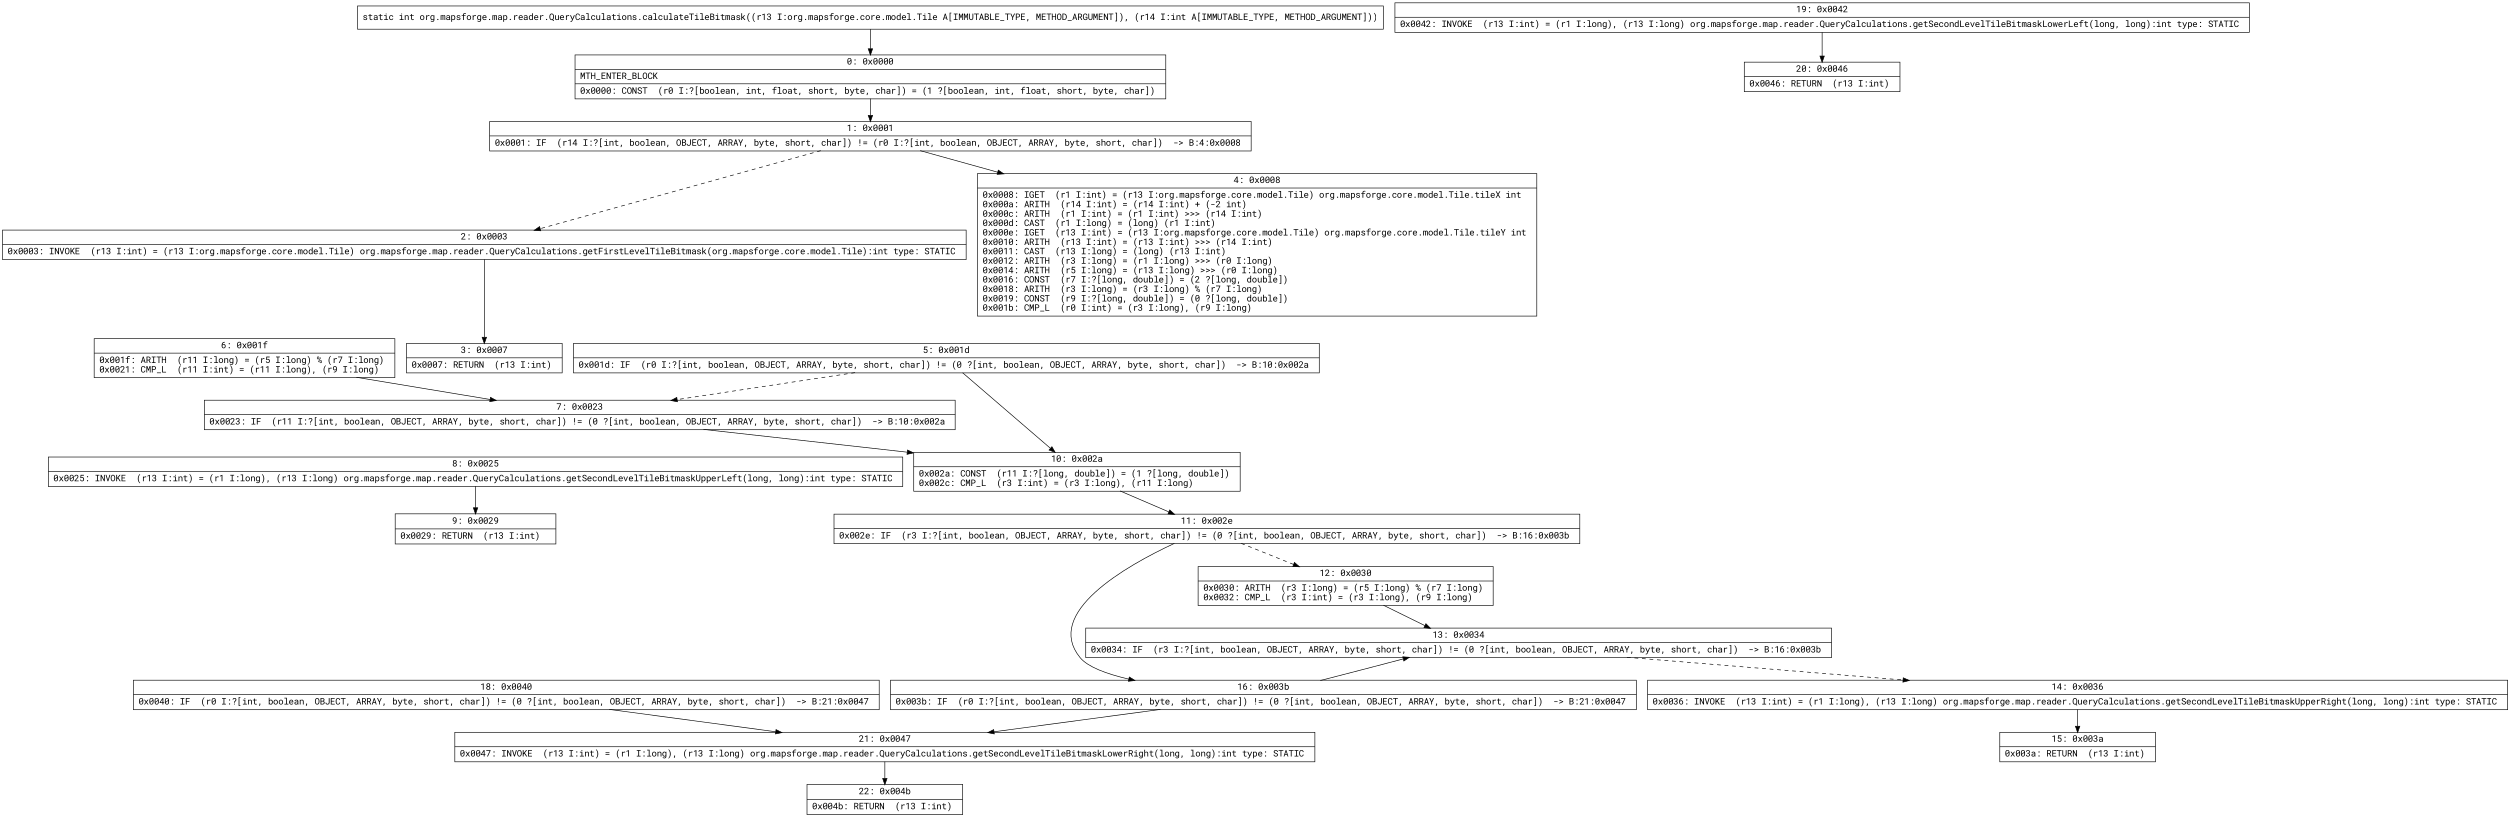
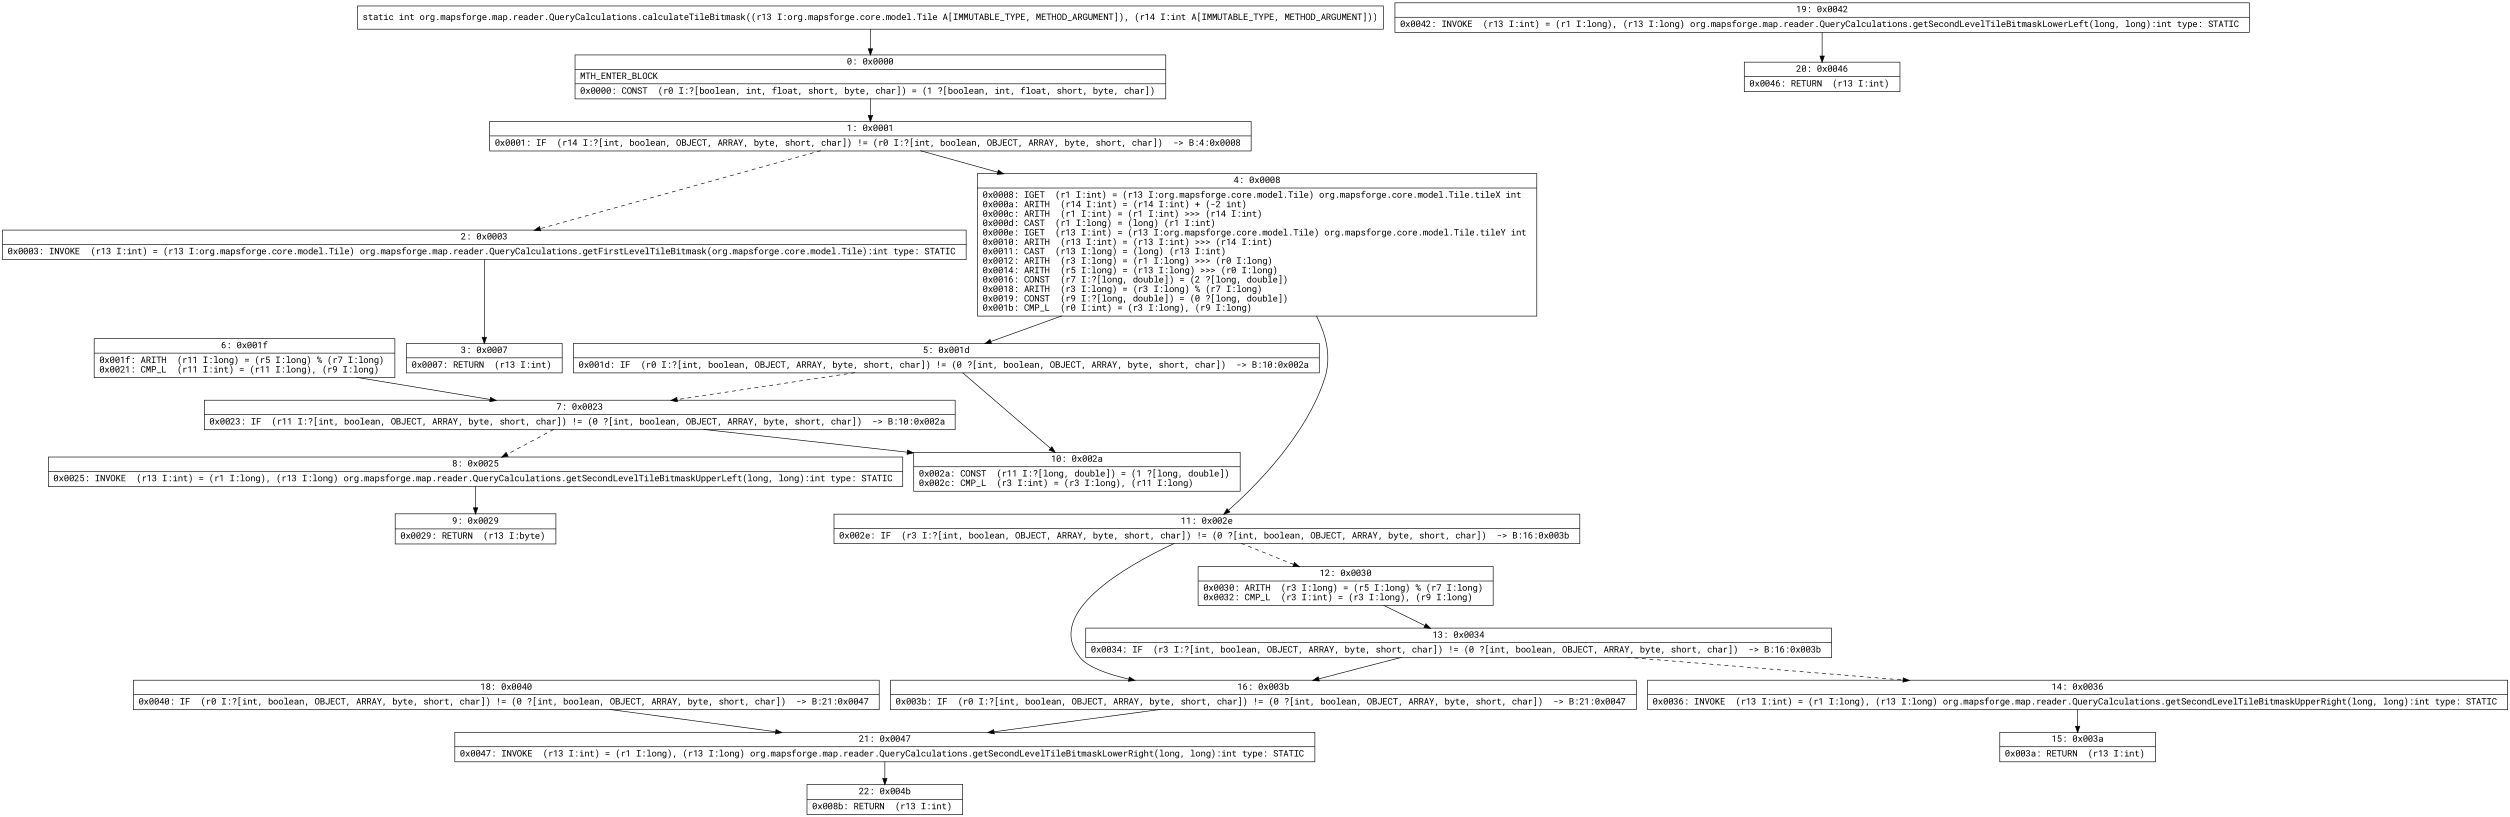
edge "4: 0x0008" -> "5: 0x001d": added
edge "7: 0x0023" -> "8: 0x0025": added
edge "10: 0x002a" -> "11: 0x002e": now "4: 0x0008" -> "11: 0x002e"
node "9: 0x0029": text "0x0029: RETURN  (r13 I:int)" -> "0x0029: RETURN  (r13 I:byte)"
edge "16: 0x003b" -> "13: 0x0034": reversed
node "22: 0x004b": text "0x004b: RETURN  (r13 I:int)" -> "0x008b: RETURN  (r13 I:int)"
